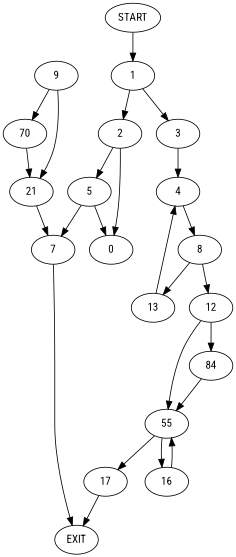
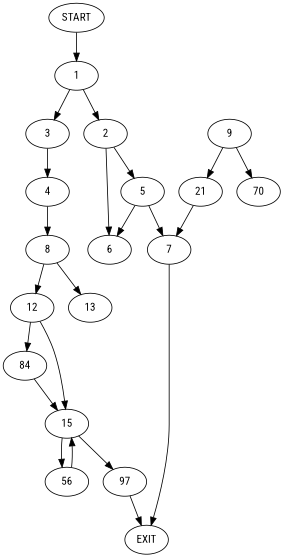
edge "70" -> "21": removed
node "0": label "0" -> "6"
edge "13" -> "4": removed
node "55": label "55" -> "15"
node "17": label "17" -> "97"
node "16": label "16" -> "56"
